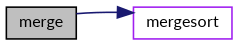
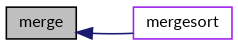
edge "merge" -> "mergesort": reversed
